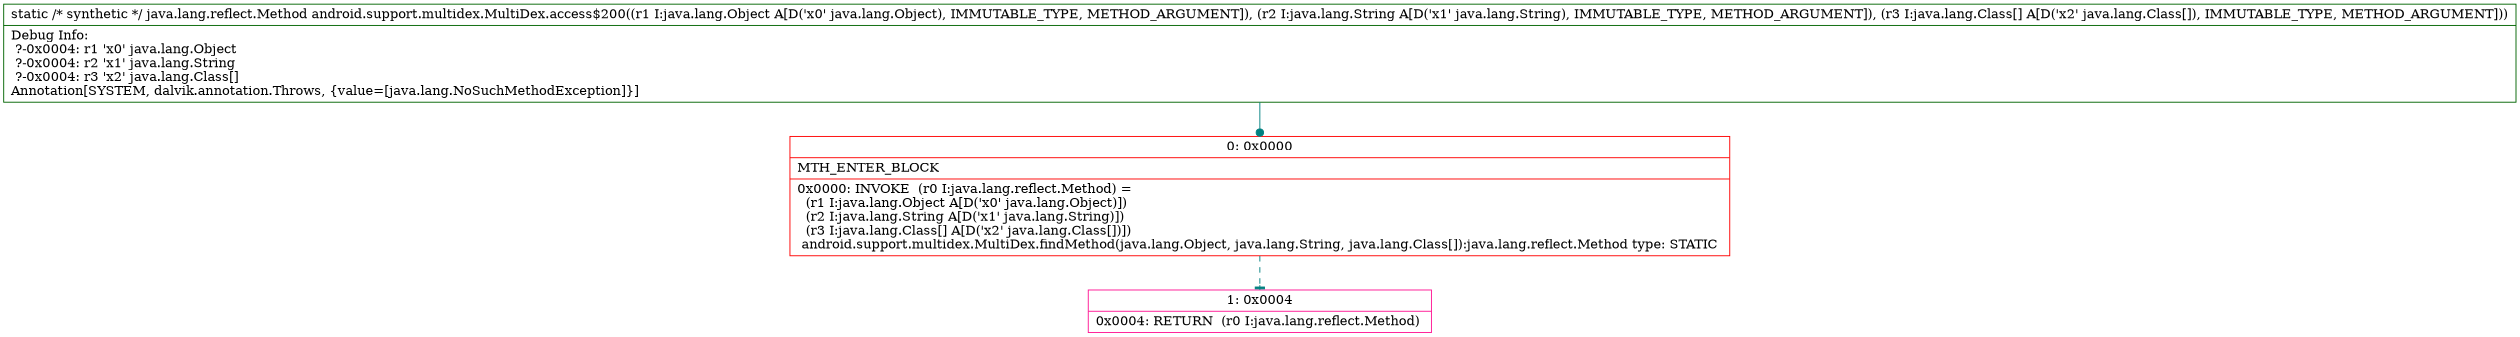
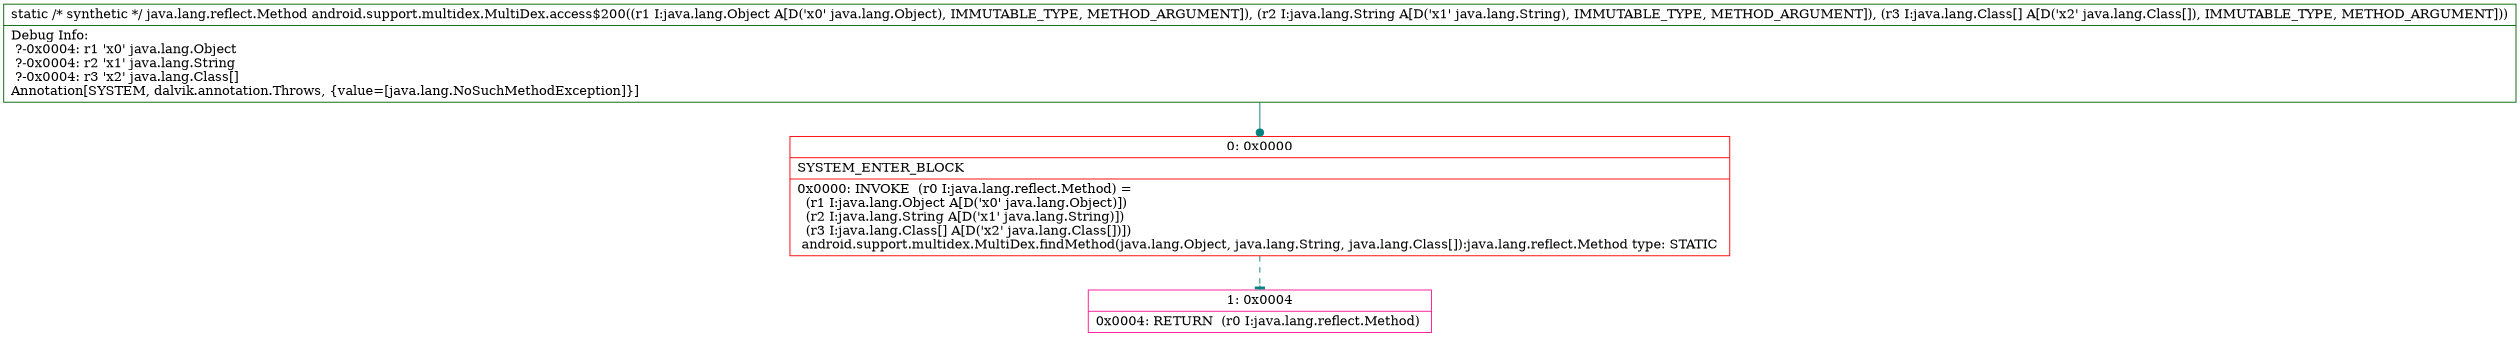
node "0: 0x0000": text "MTH_ENTER_BLOCK" -> "SYSTEM_ENTER_BLOCK"
